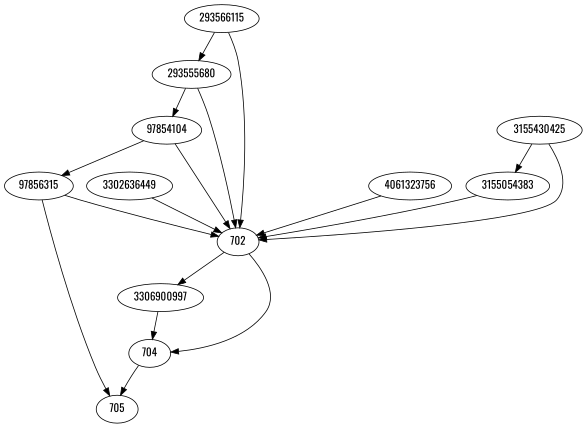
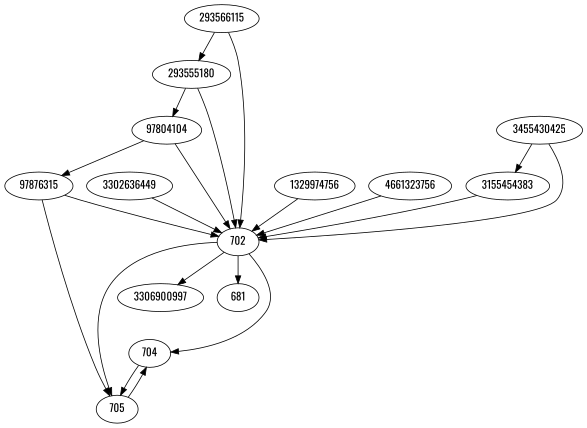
node "293555680": label "293555680" -> "293555180"
node "97854104": label "97854104" -> "97804104"
node "3155430425": label "3155430425" -> "3455430425"
node "97856315": label "97856315" -> "97876315"
node "1329974756": added
node "4061323756": label "4061323756" -> "4661323756"
node "3155054383": label "3155054383" -> "3155454383"
edge "702" -> "705": added
node "681": added
edge "3306900997" -> "704": now "705" -> "704"
